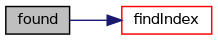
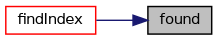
edge "found" -> "findIndex": reversed
